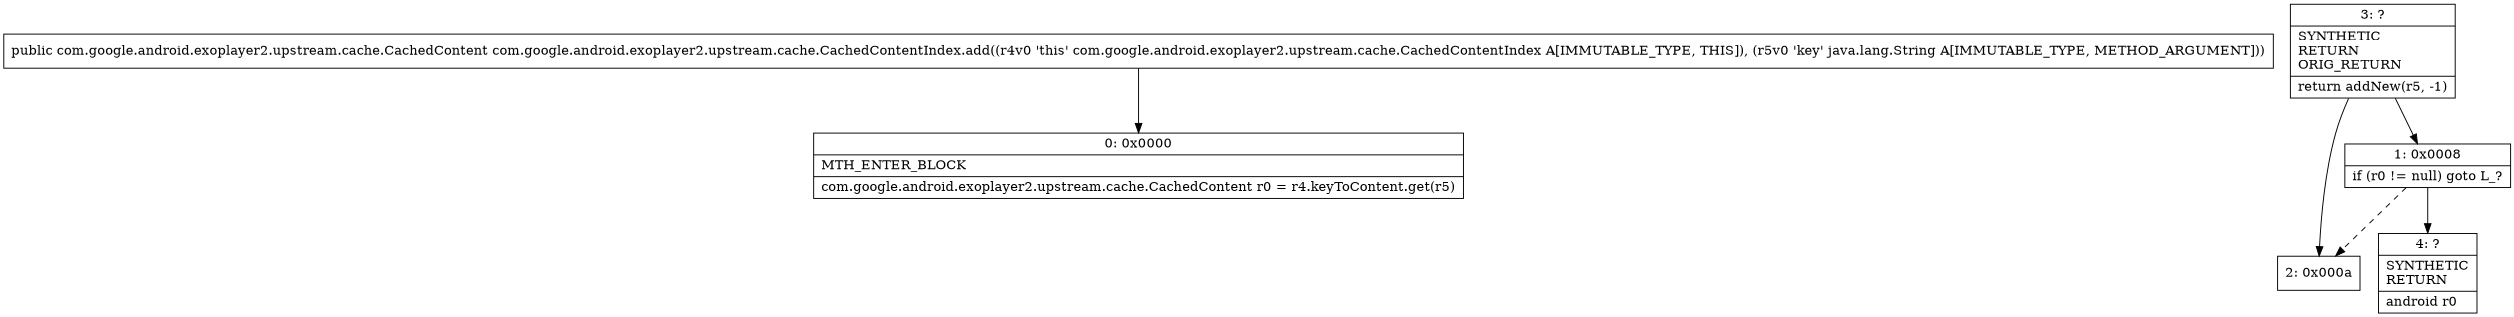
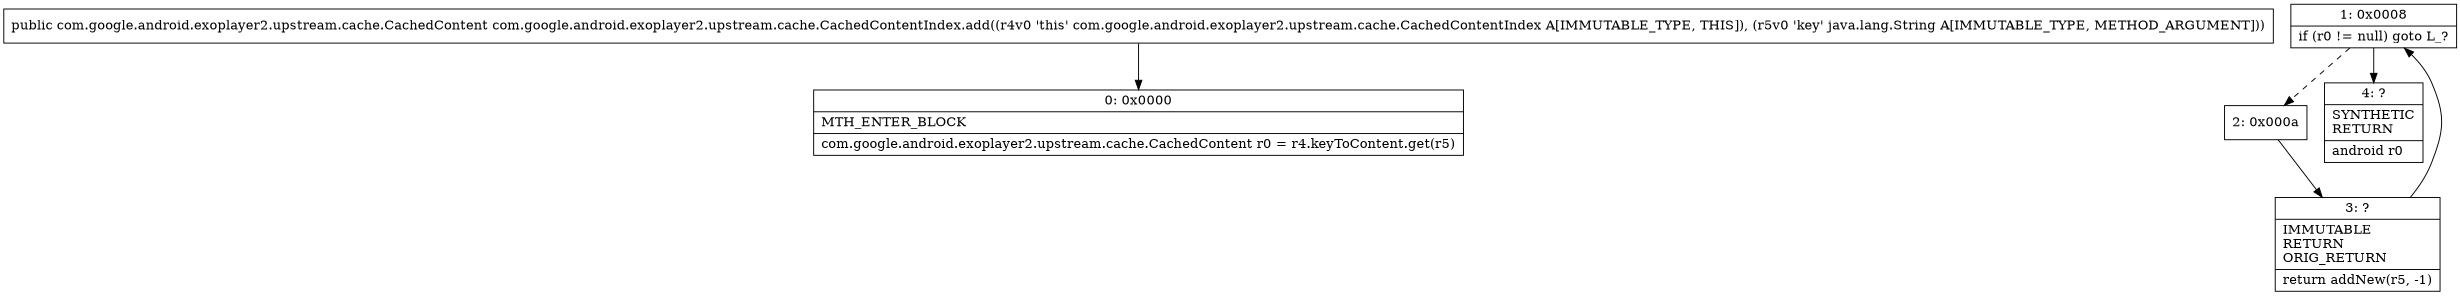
node "3: ?": text "SYNTHETIC" -> "IMMUTABLE"
edge "3: ?" -> "2: 0x000a": reversed
